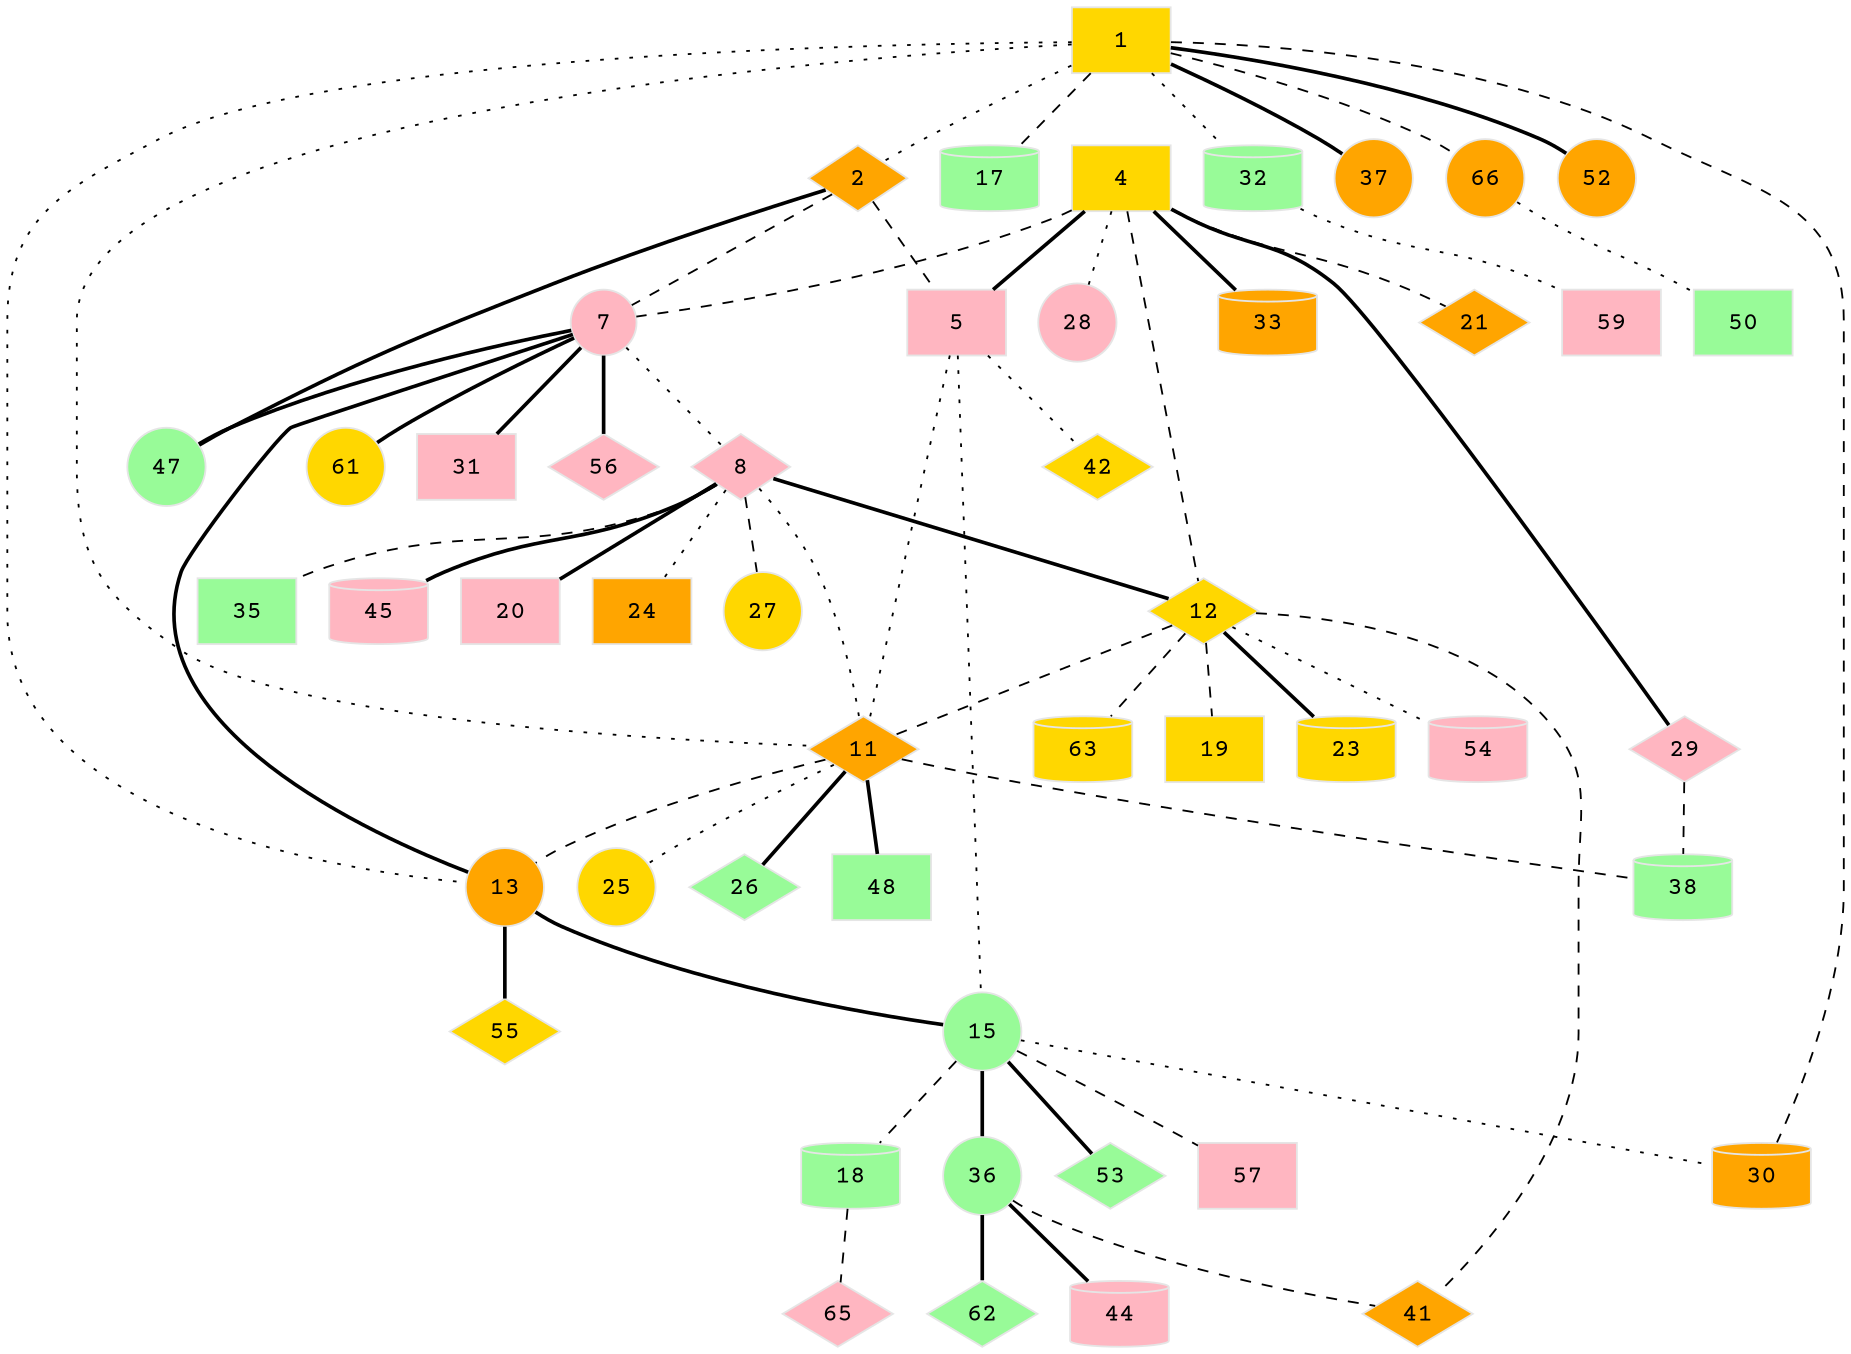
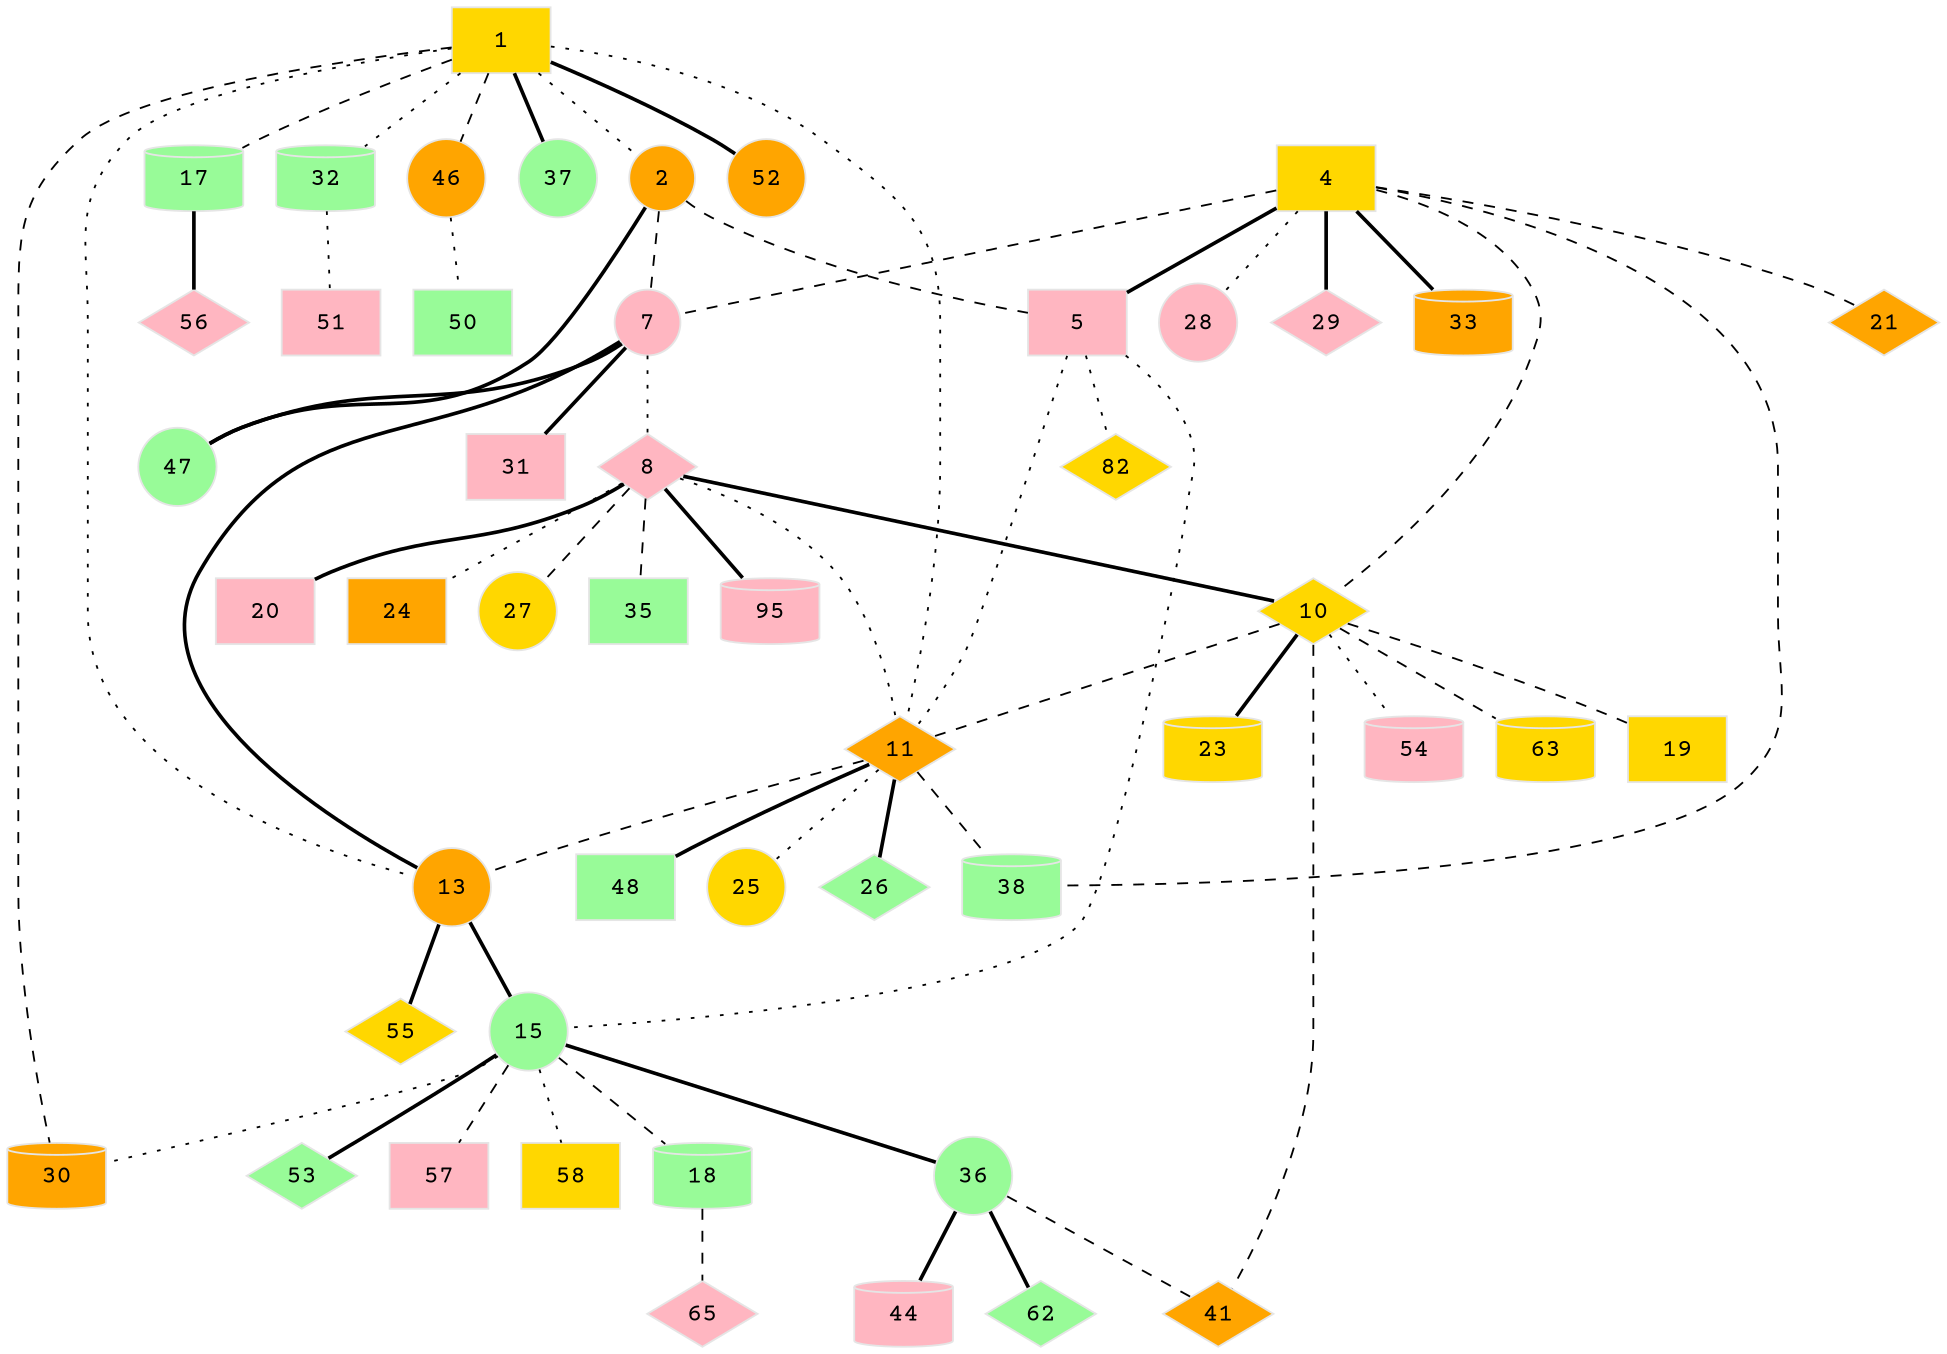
node "2": shape diamond -> circle
node "37": fillcolor orange -> palegreen
node "66": label "66" -> "46"
node "59": label "59" -> "51"
edge "7" -- "56": now "17" -- "56"
node "61": removed
node "42": label "42" -> "82"
node "45": label "45" -> "95"
node "12": label "12" -> "10"
edge "29" -- "38": now "4" -- "38"
node "58": added
